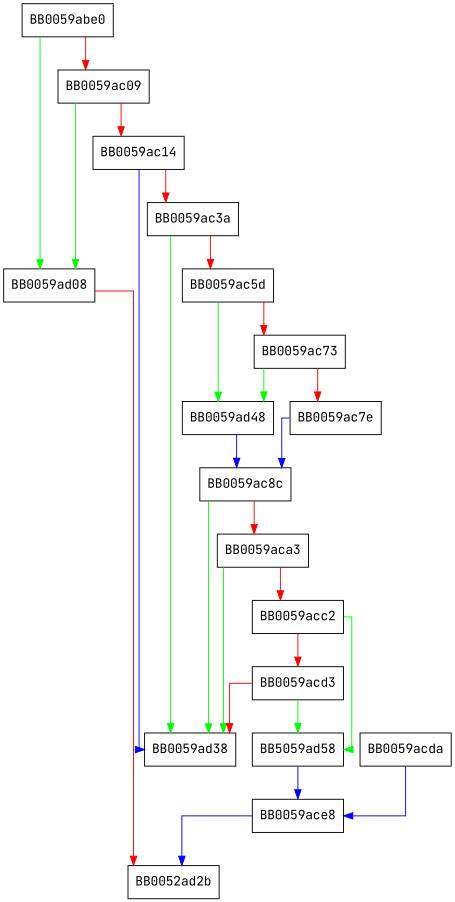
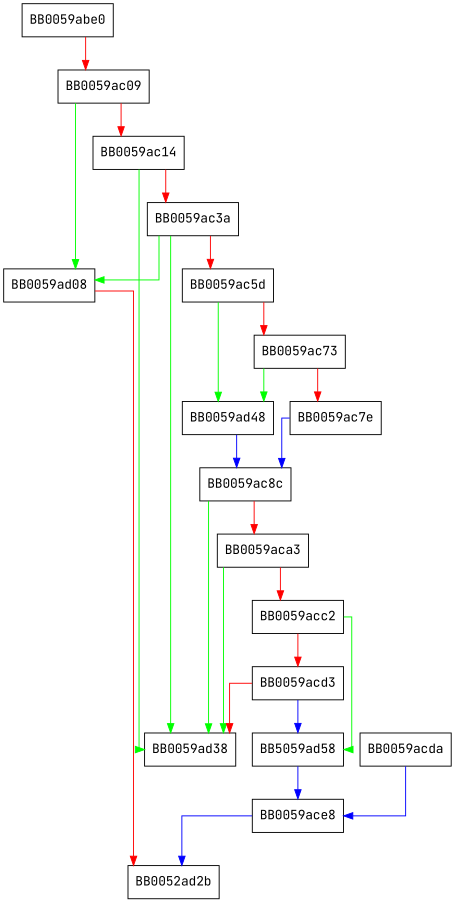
edge "BB0059abe0" -> "BB0059ad08": now "BB0059ac3a" -> "BB0059ad08"
edge "BB0059ac14" -> "BB0059ad38": color blue -> green
edge "BB0059acd3" -> "BB5059ad58": color green -> blue
